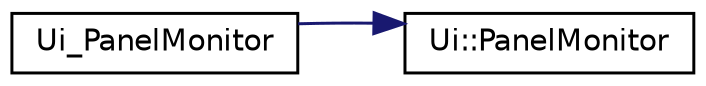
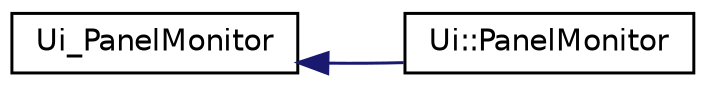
edge "Ui_PanelMonitor" -> "Ui::PanelMonitor": reversed
